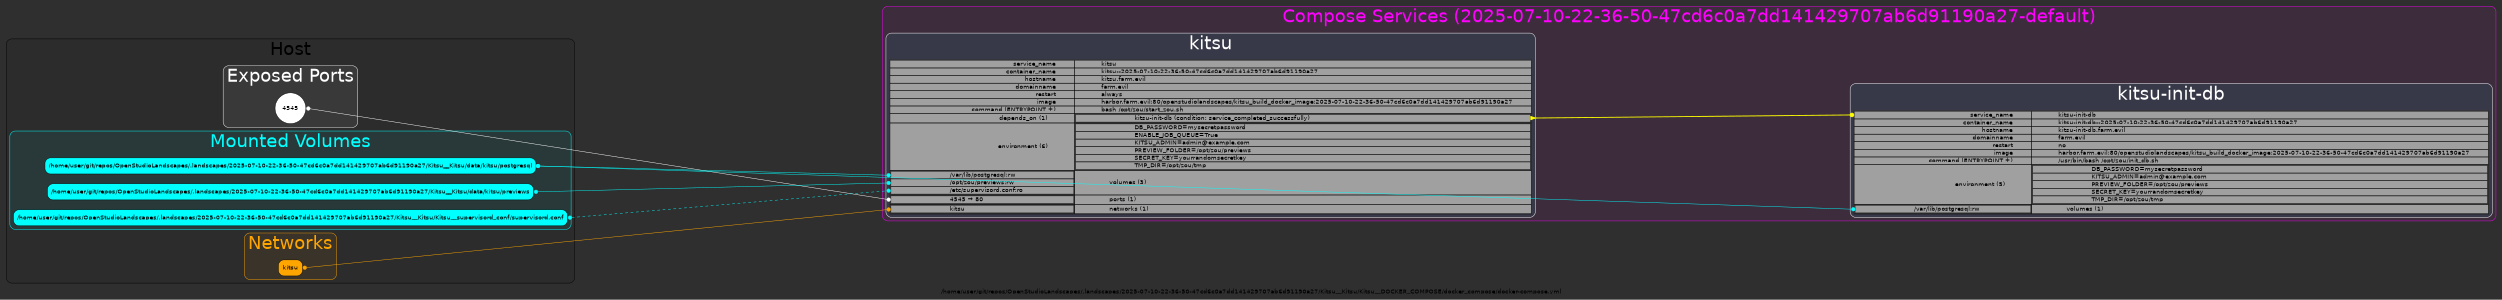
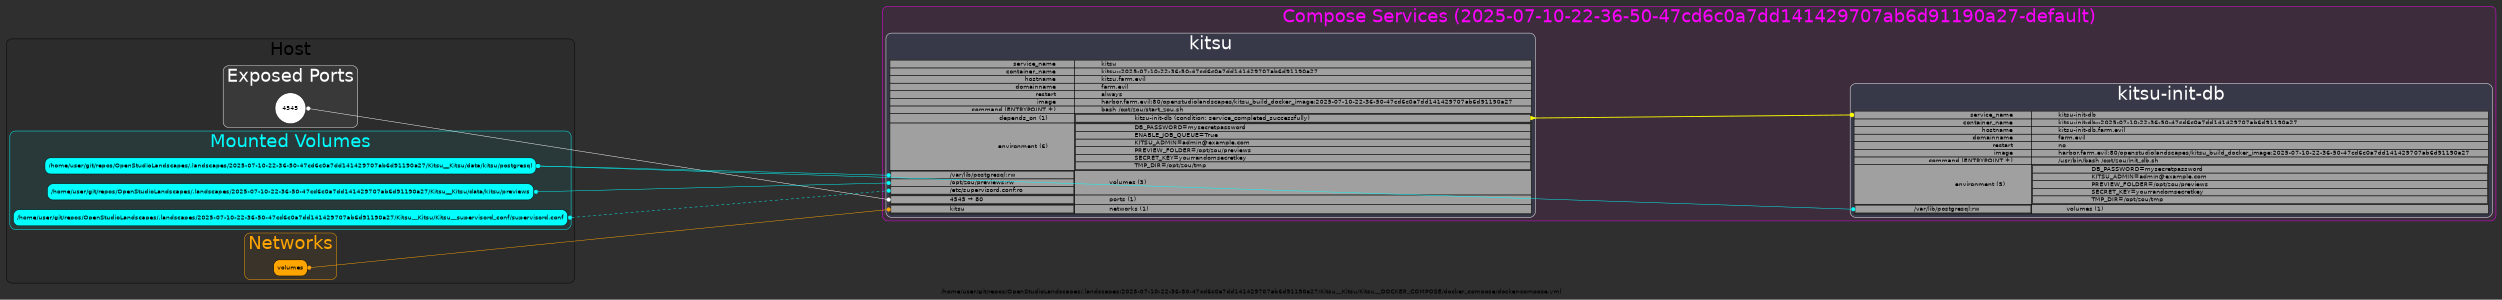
node "kitsu": label "kitsu" -> "volumes"
